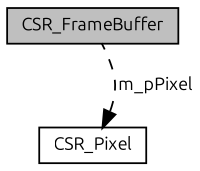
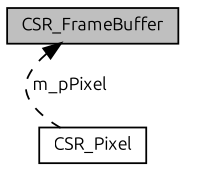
edge "CSR_FrameBuffer" -> "CSR_Pixel": reversed
